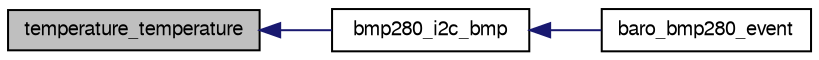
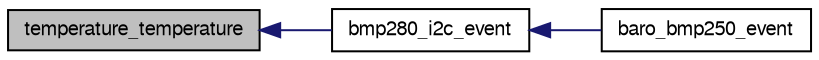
node "bmp280_i2c_bmp": label "bmp280_i2c_bmp" -> "bmp280_i2c_event"
node "baro_bmp280_event": label "baro_bmp280_event" -> "baro_bmp250_event"
